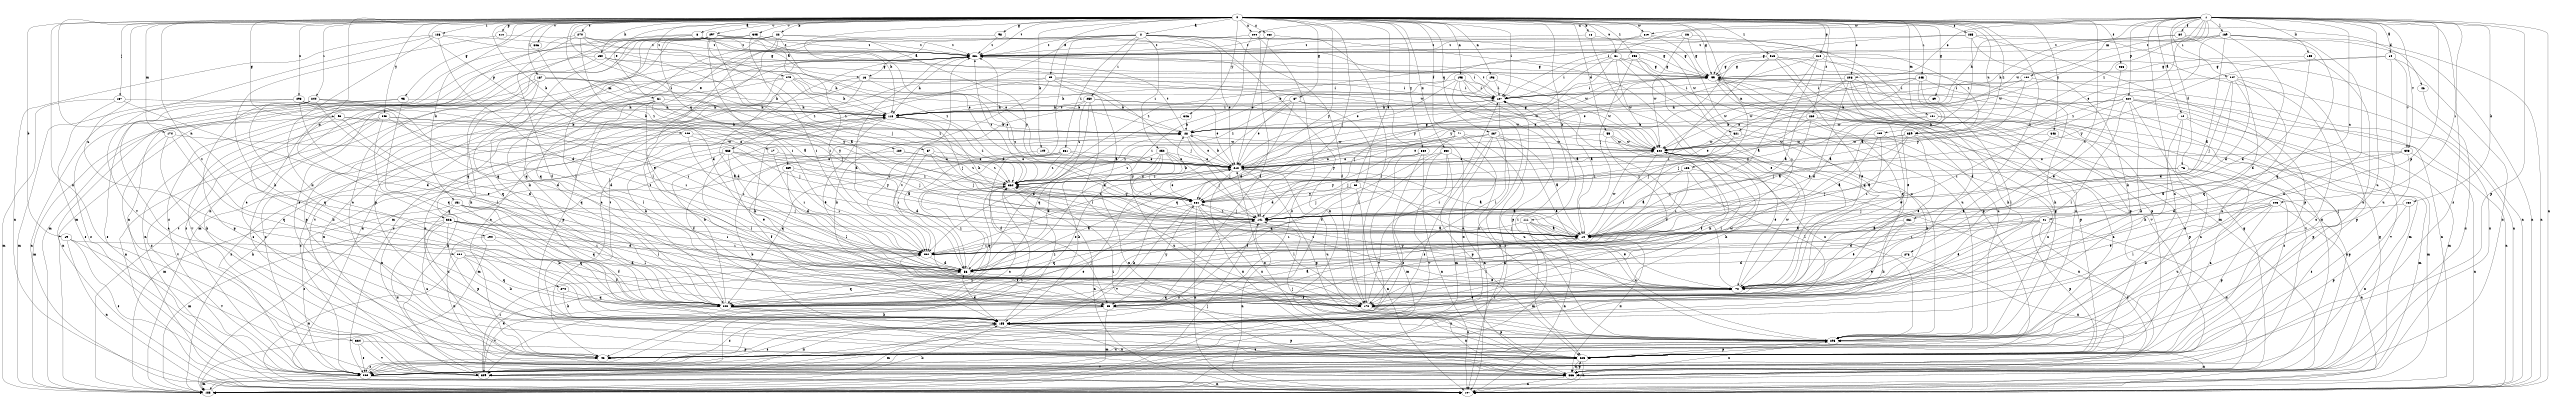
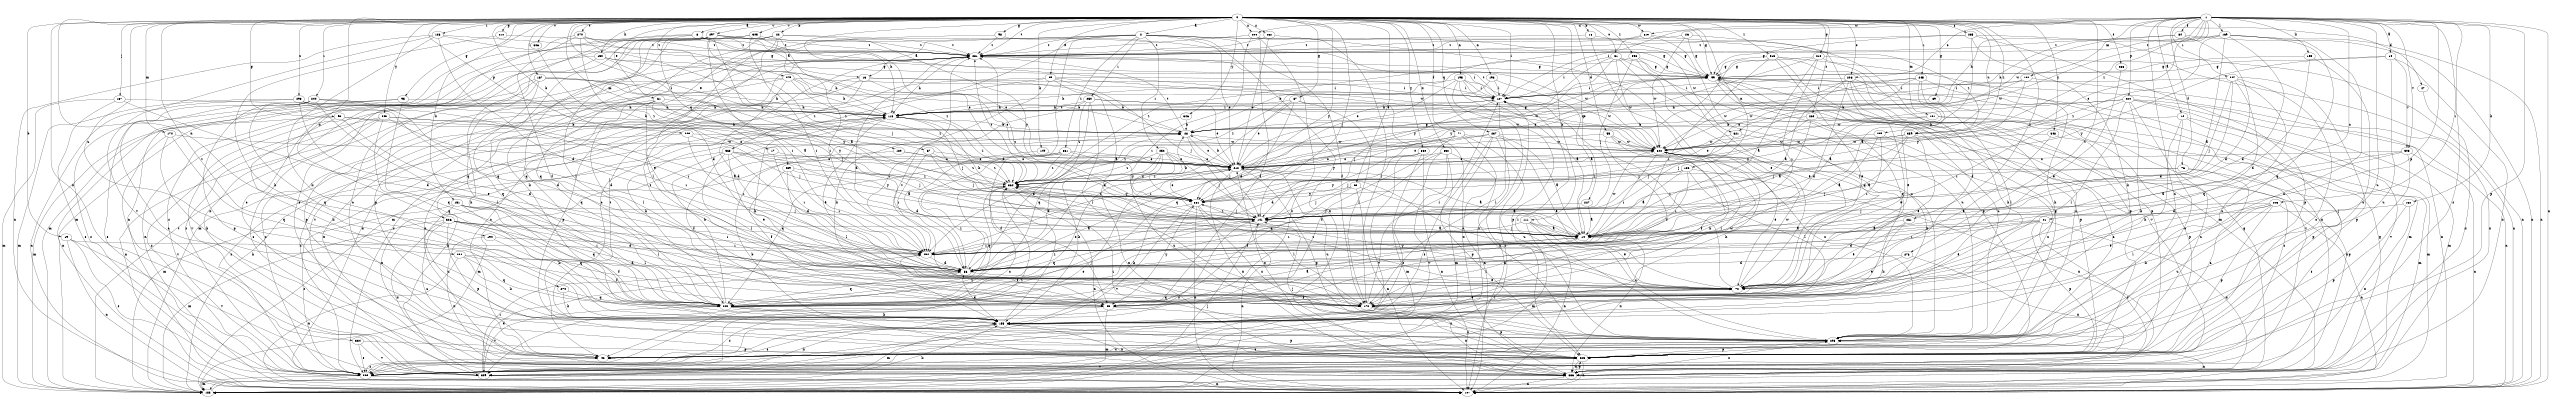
node "46": label "46" -> "47"
node "227": added
